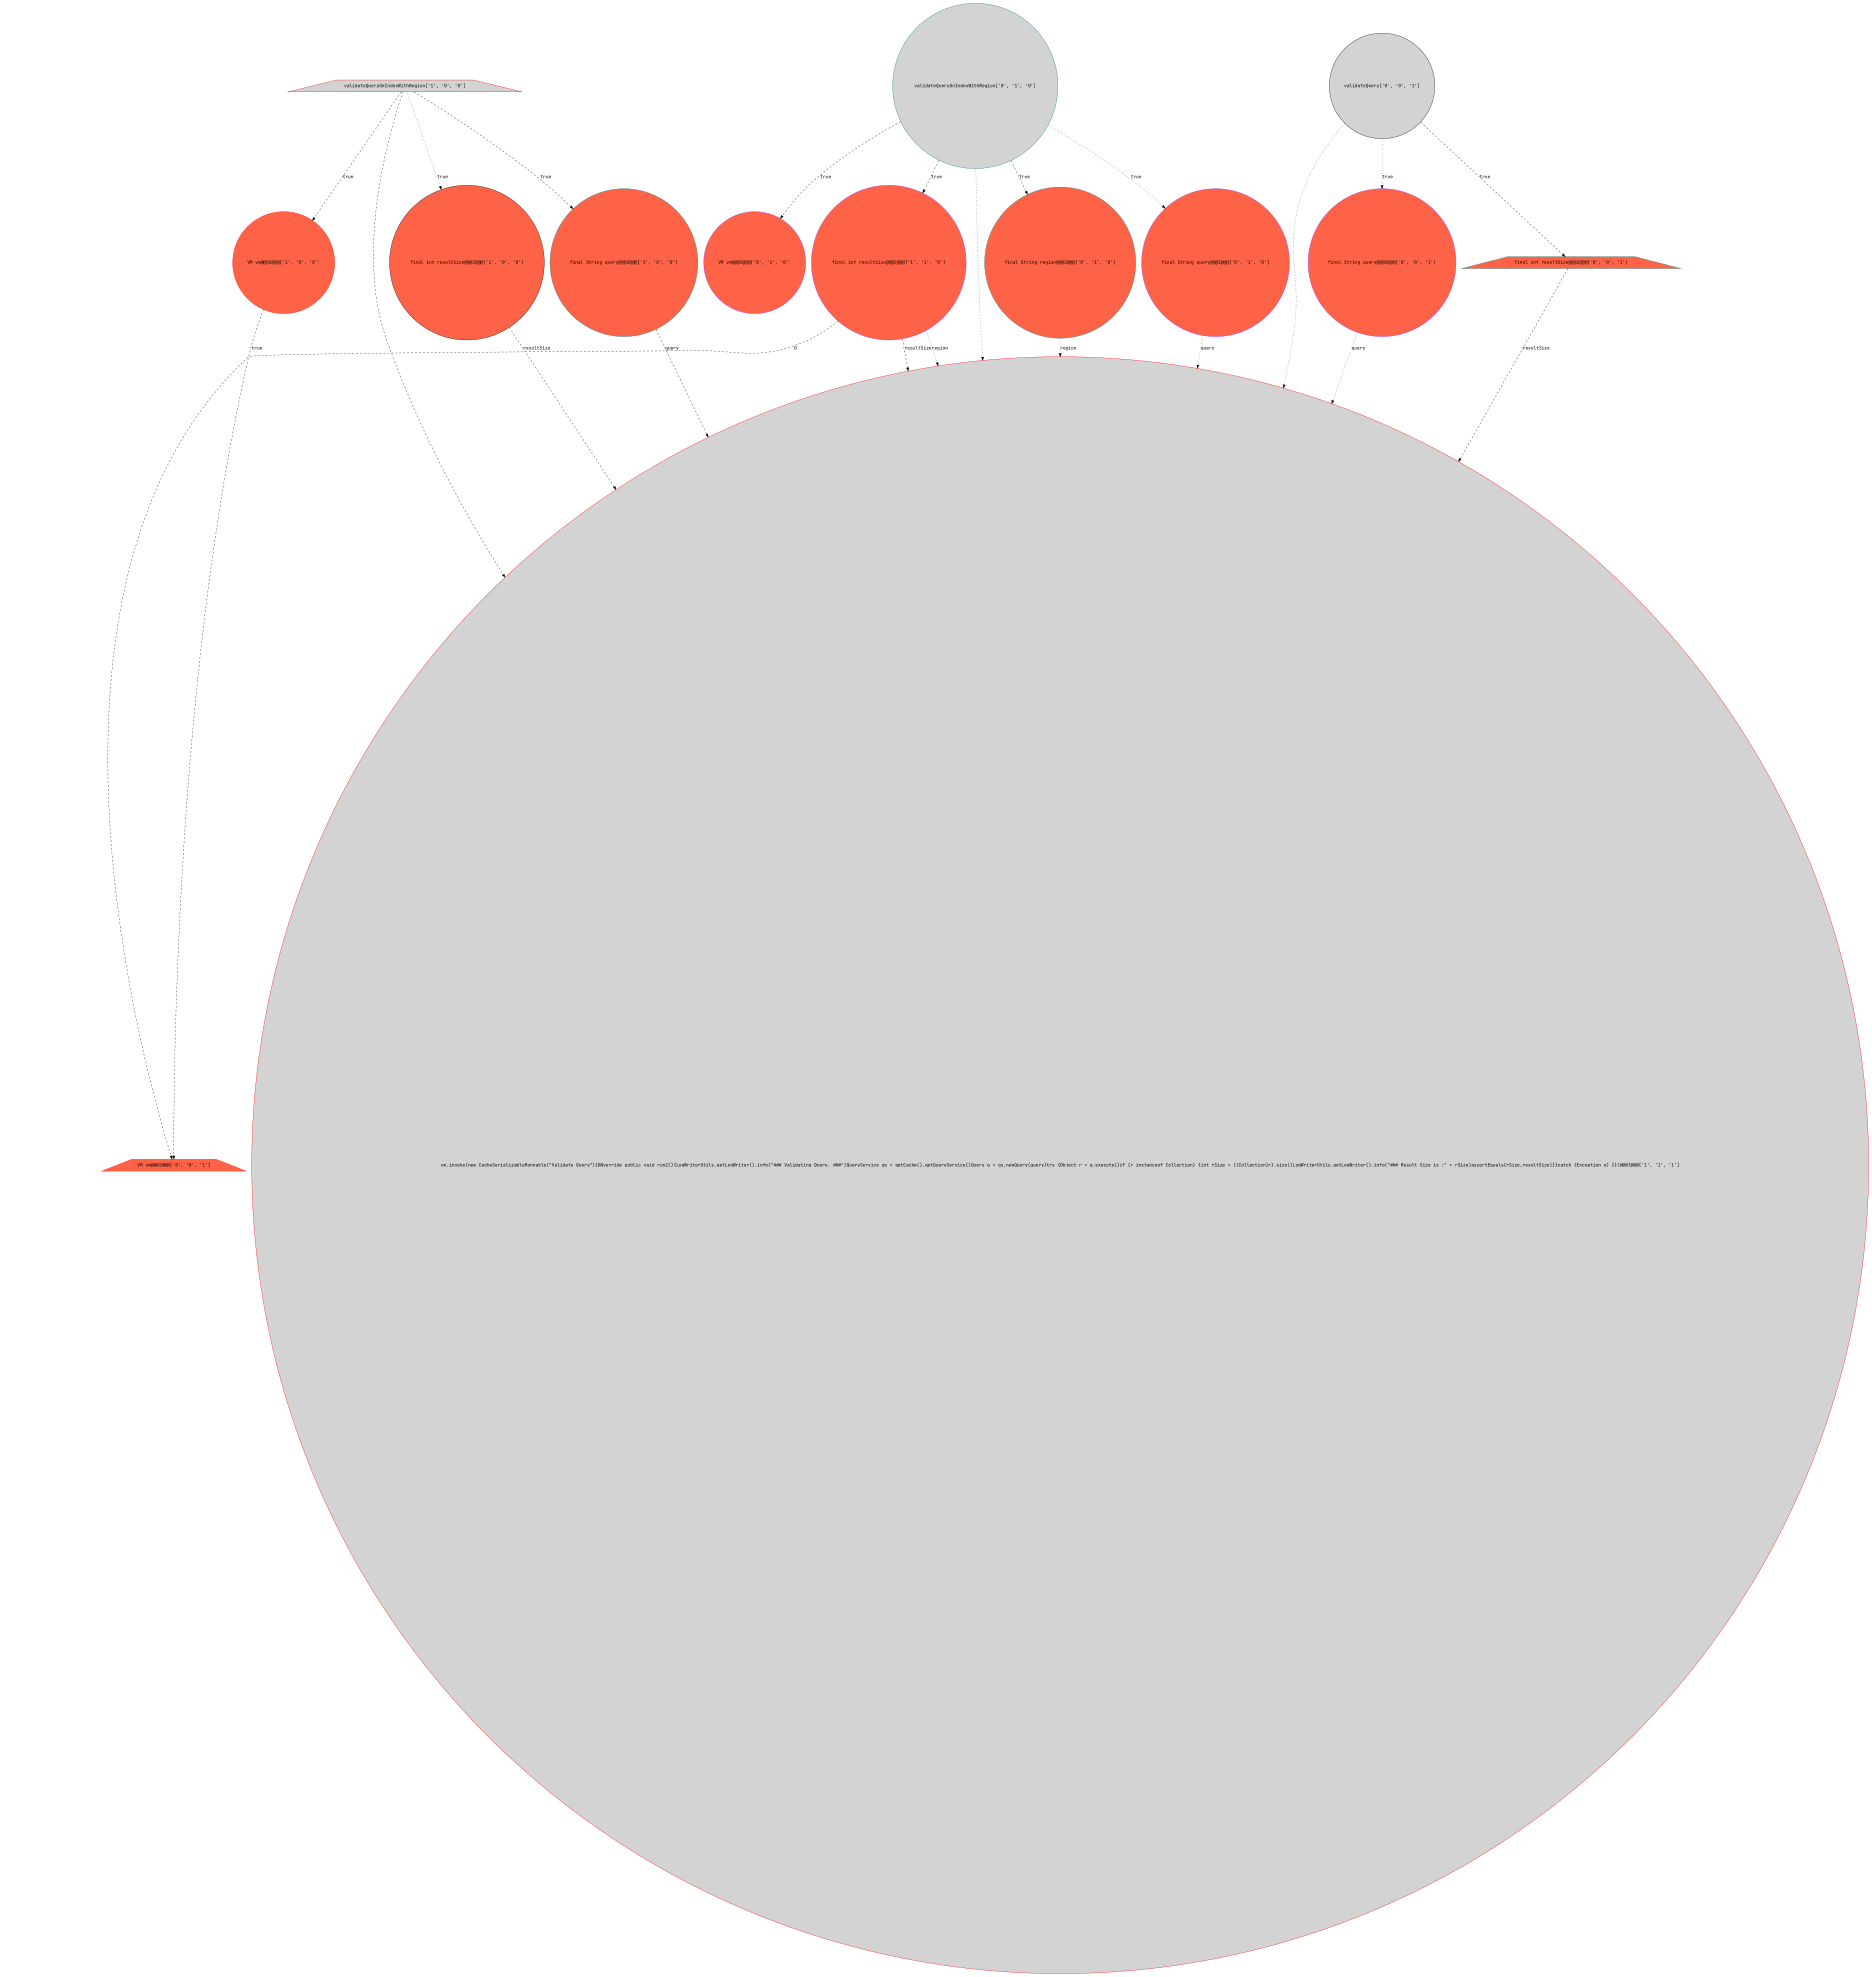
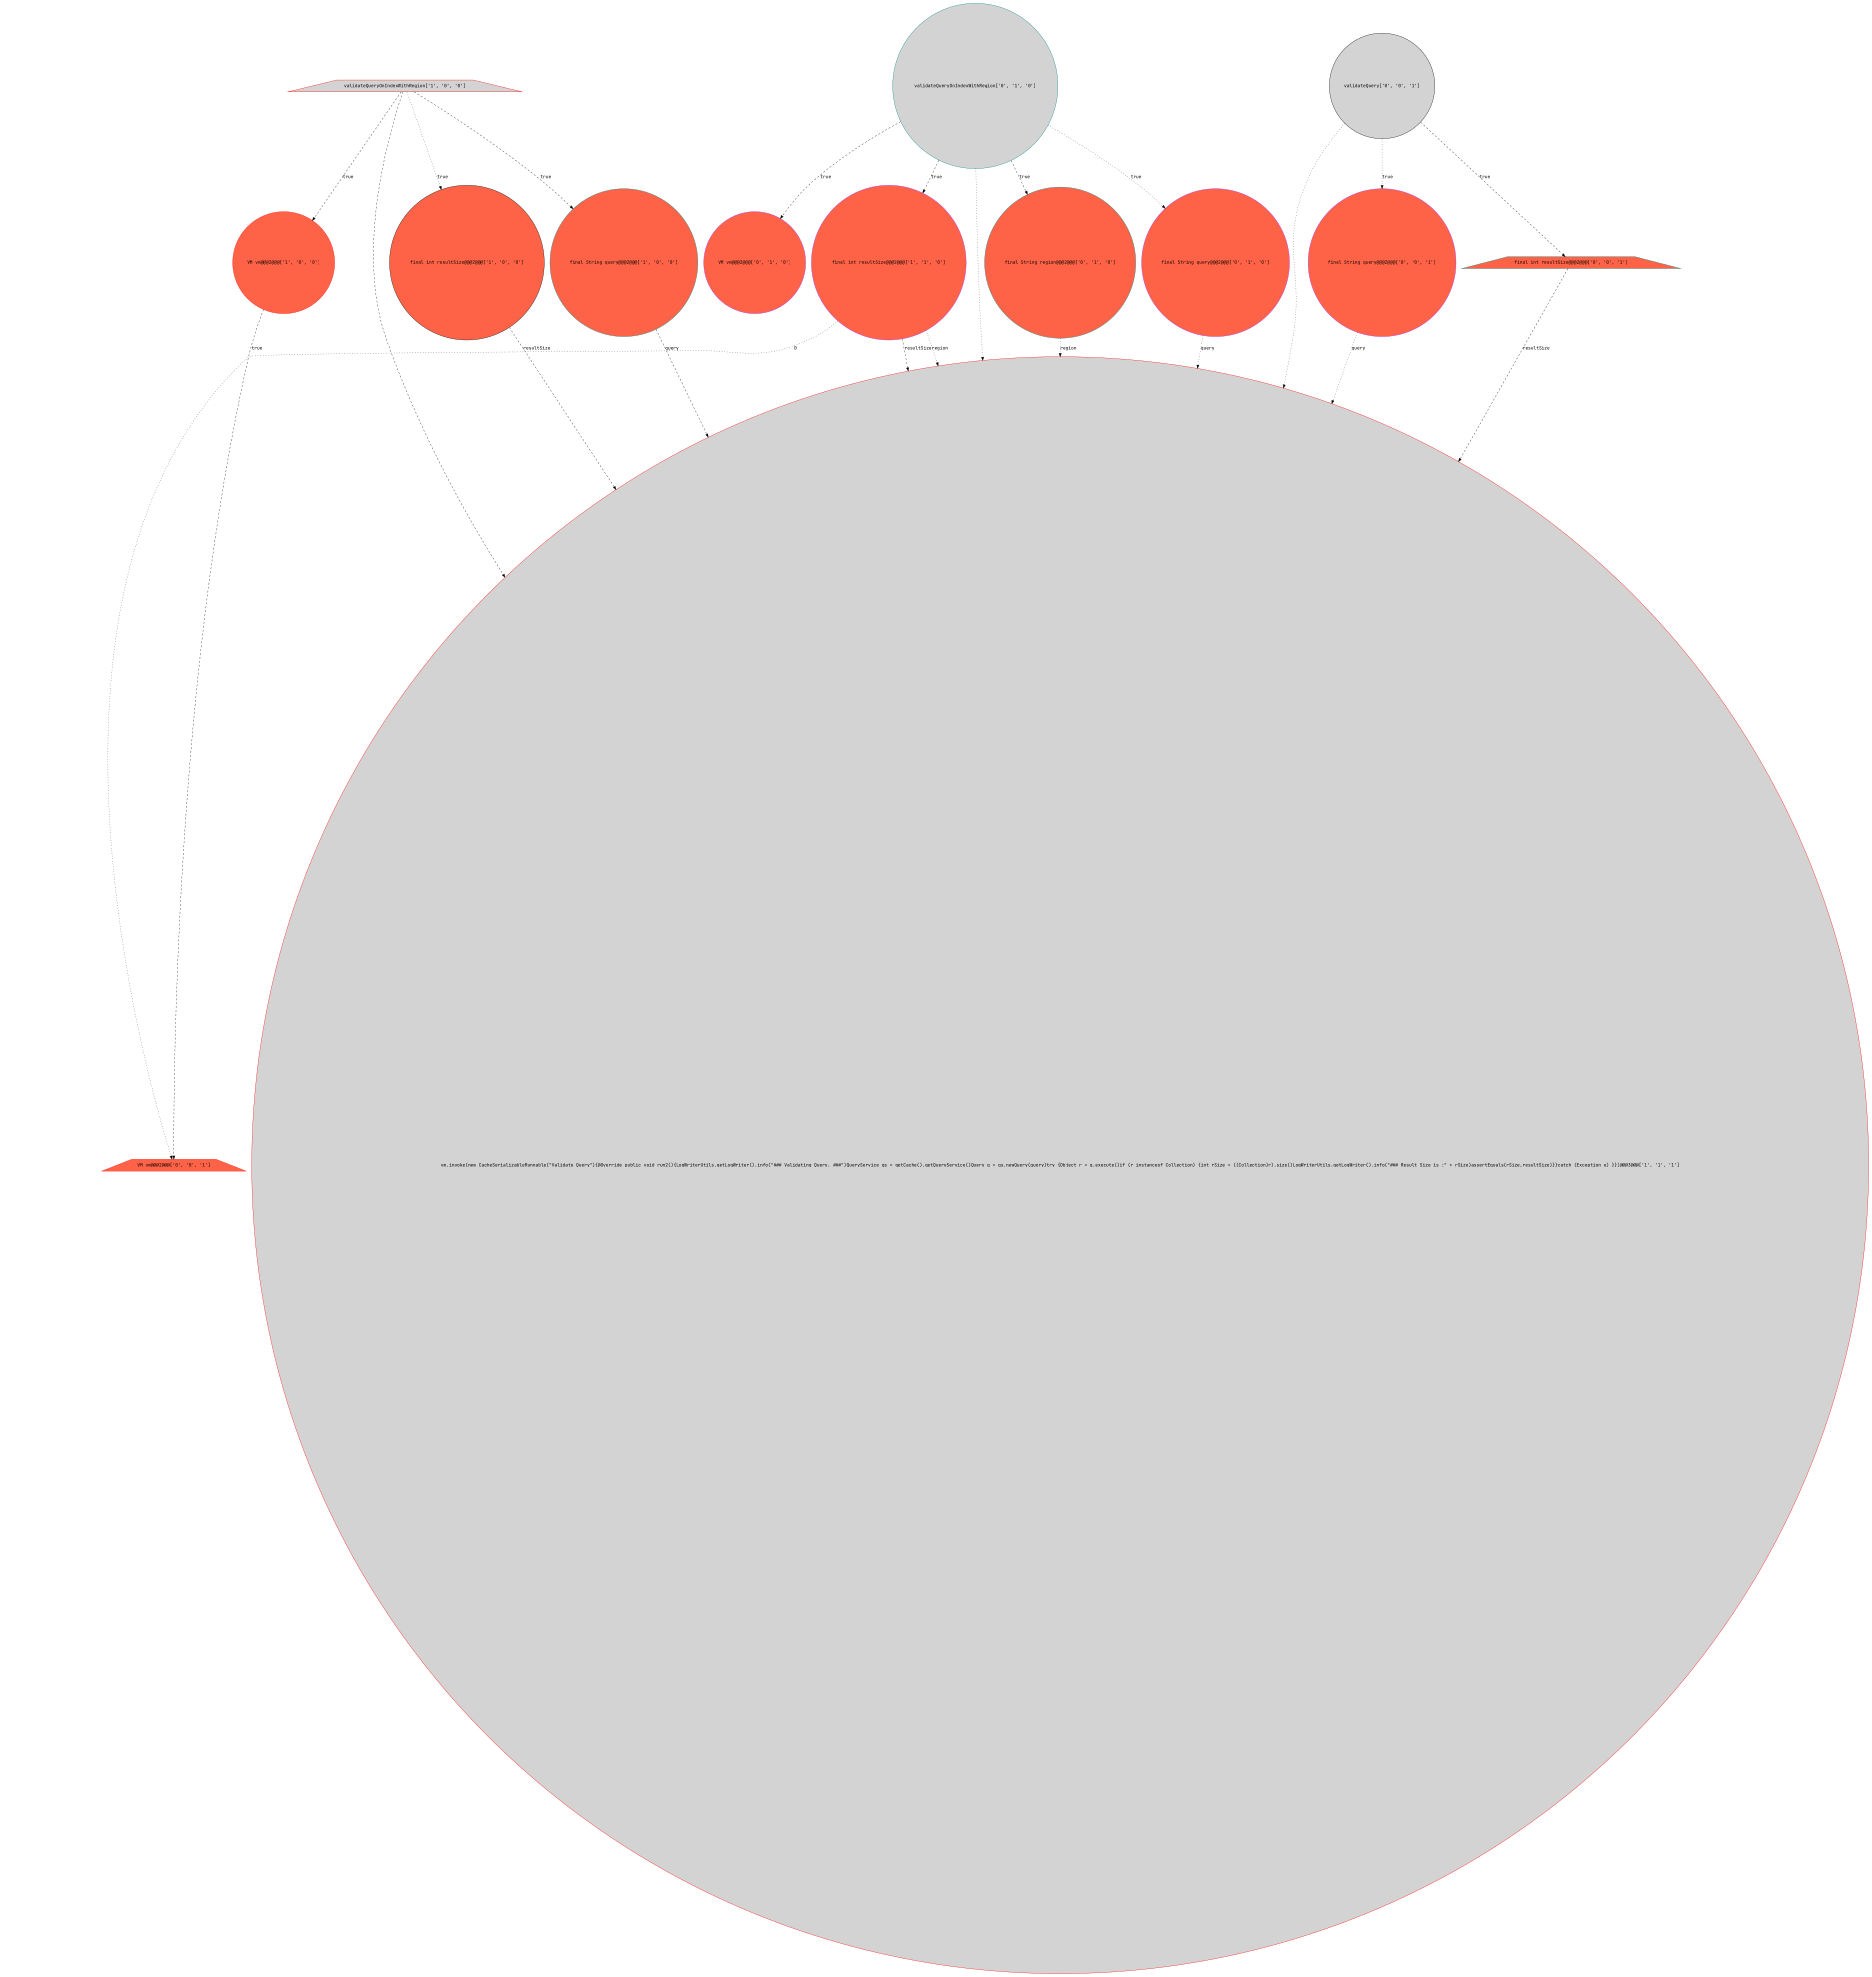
edge "final int resultSize@@@2@@@['1', '1', '0']" -> "VM vm@@@2@@@['0', '0', '1']": style dashed -> dotted
